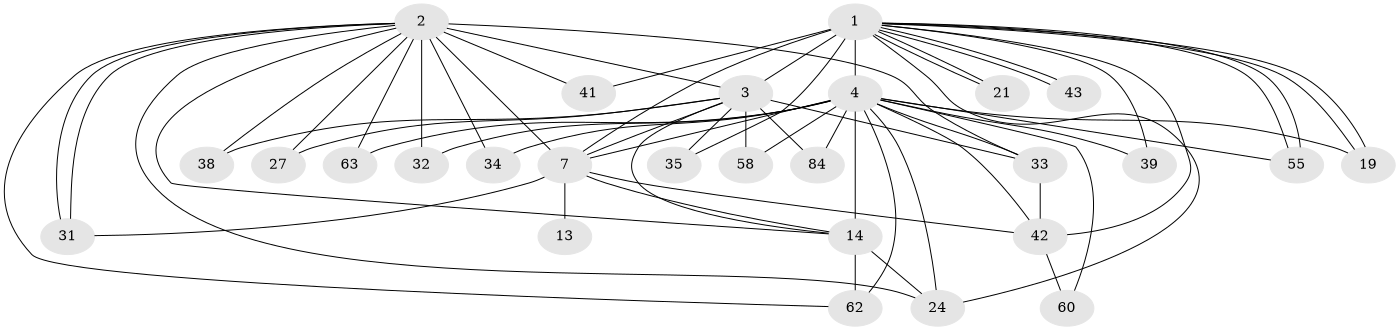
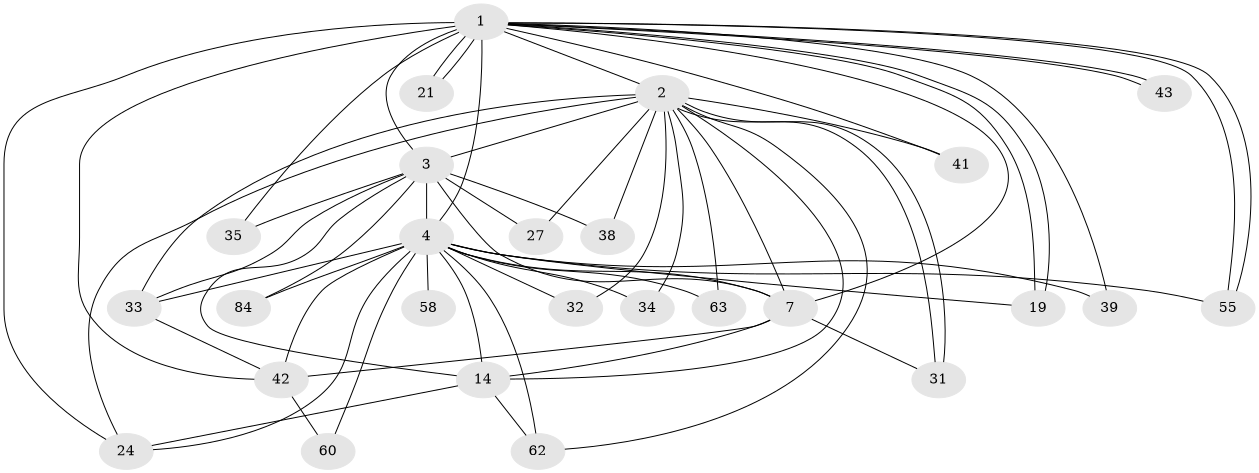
edge "1" -- "2": added
edge "3" -- "58": now "3" -- "4"
node "13": removed
